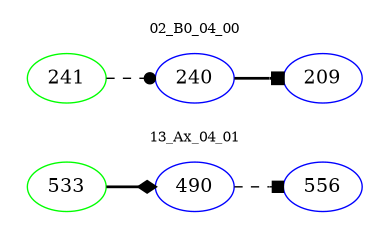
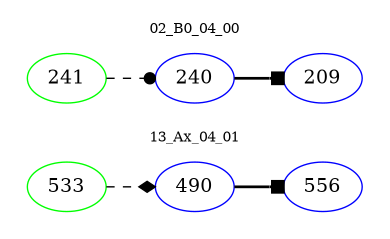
edge "533" -> "490": style bold -> dashed
edge "490" -> "556": style dashed -> bold
